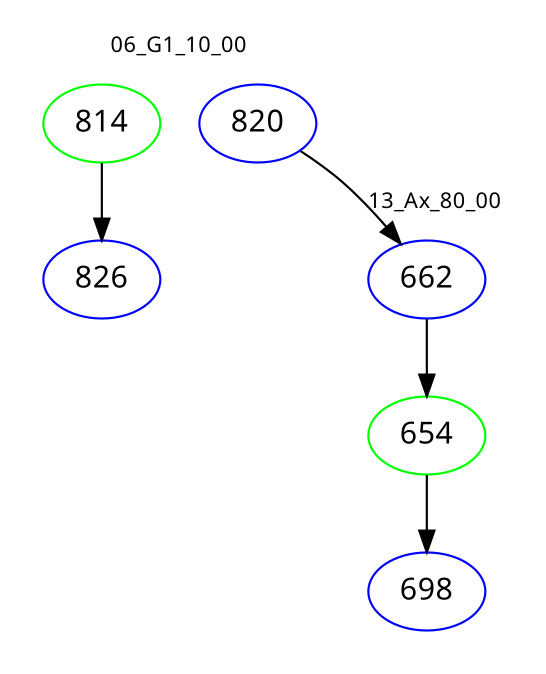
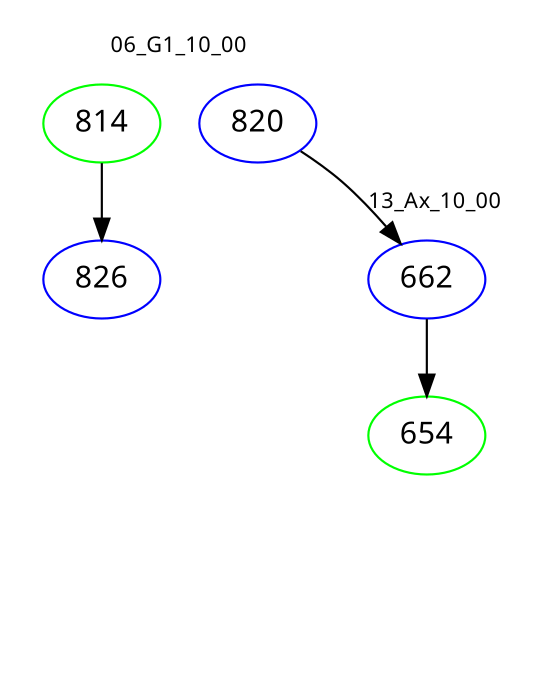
cluster "13_Ax_80_00": label "13_Ax_80_00" -> "13_Ax_10_00"
node "698": removed
